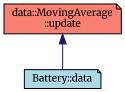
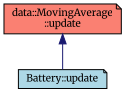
node "Battery::data": label "Battery::data" -> "Battery::update"
